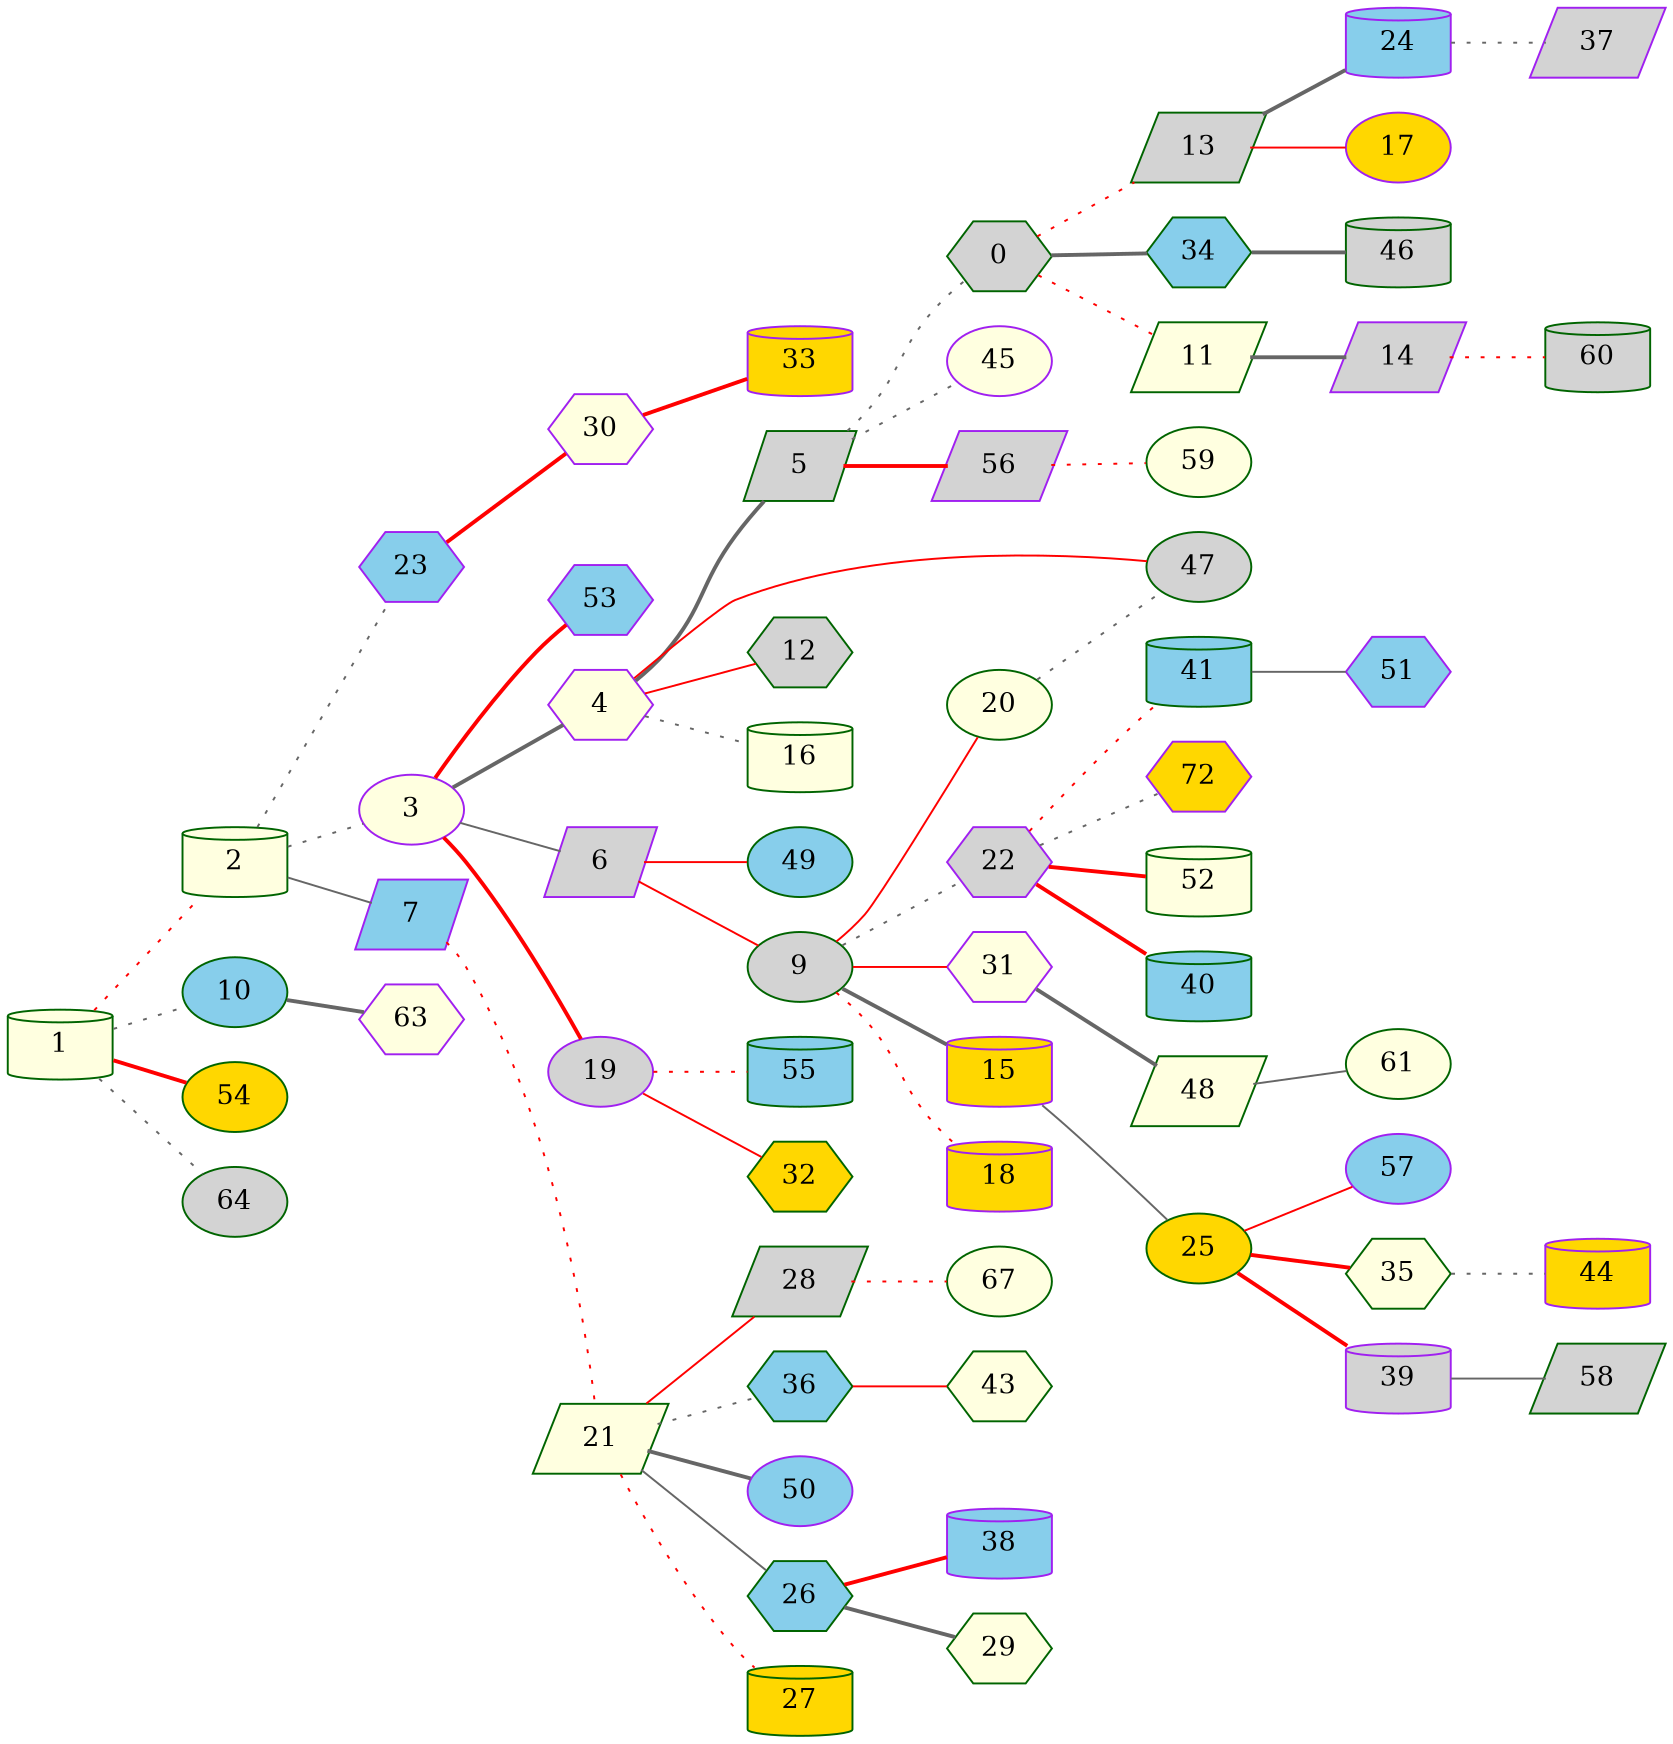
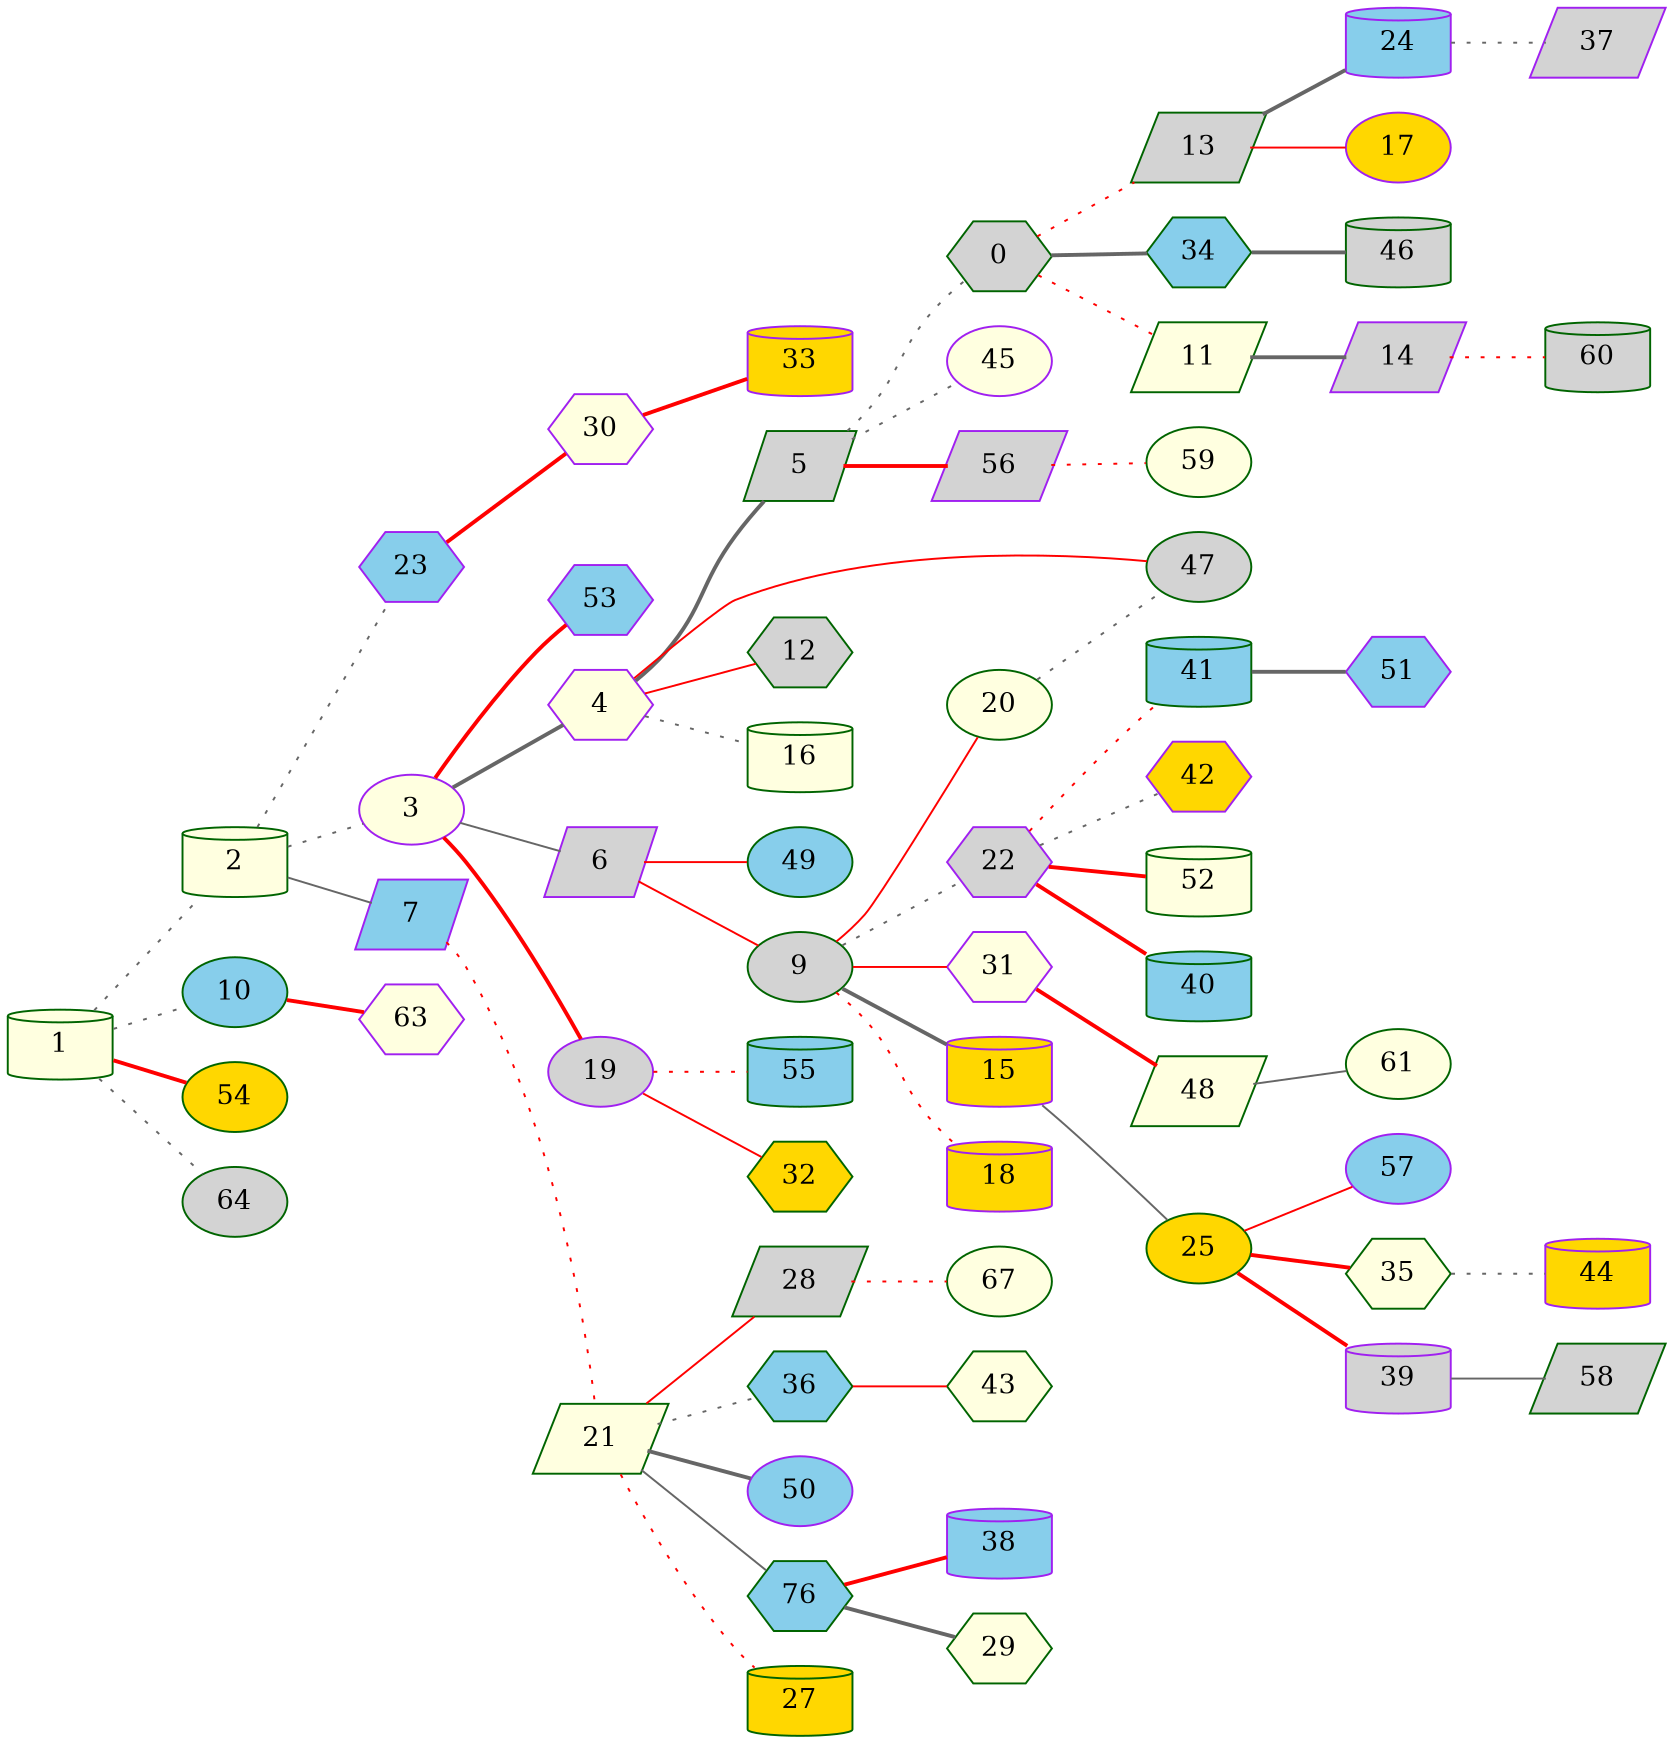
edge "41" -- "51": style solid -> bold
node "72": label "72" -> "42"
edge "2" -- "1": color red -> gray40
edge "10" -- "63": color gray40 -> red
edge "31" -- "48": color gray40 -> red
node "26": label "26" -> "76"
